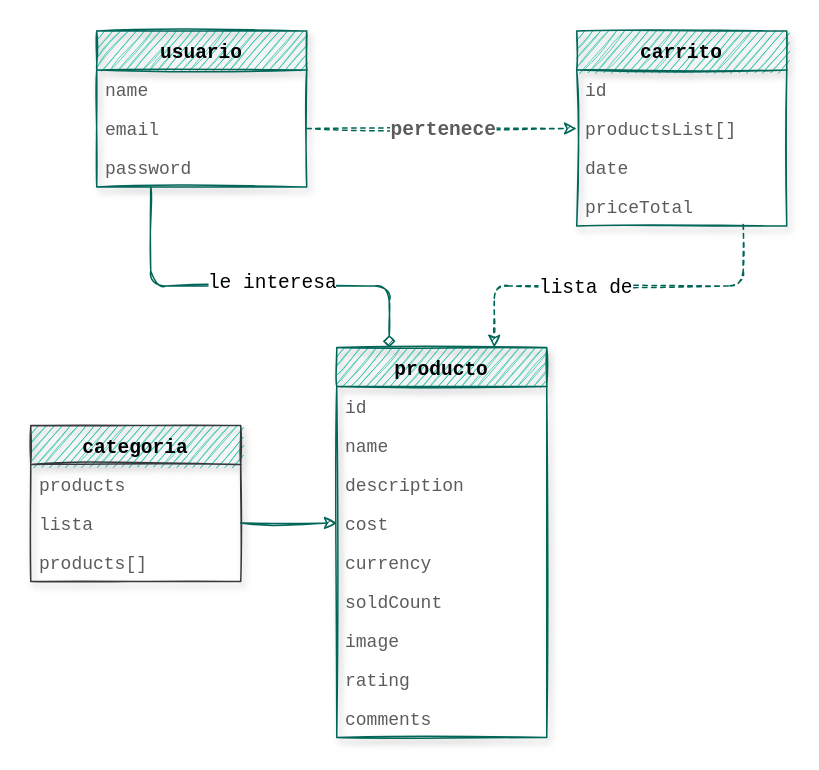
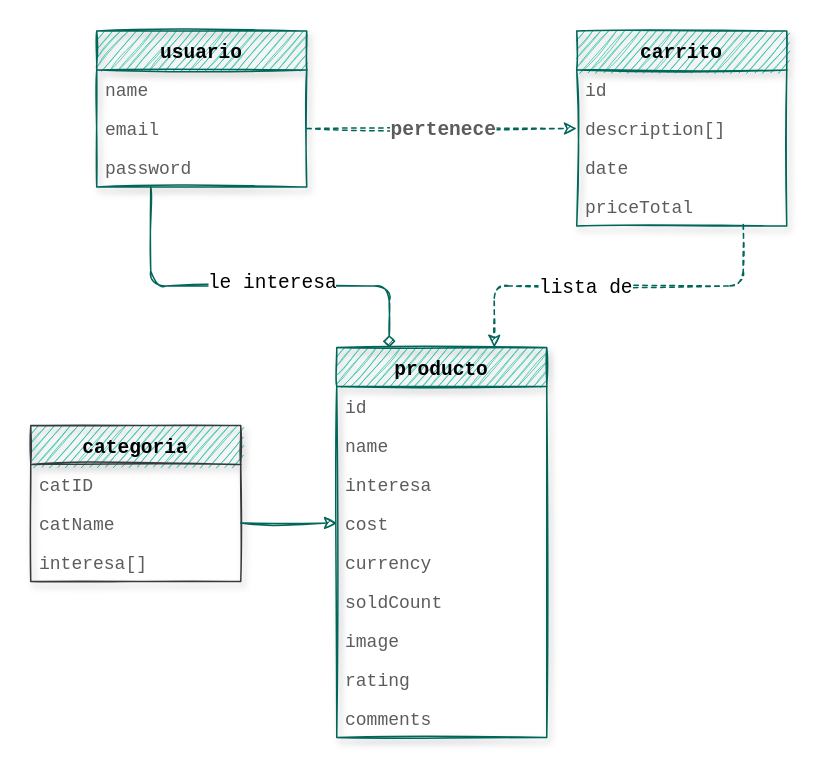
node "productsList[]": label "productsList[]" -> "description[]"
node "products": label "products" -> "catID"
node "description": label "description" -> "interesa"
node "lista": label "lista" -> "catName"
node "products[]": label "products[]" -> "interesa[]"
